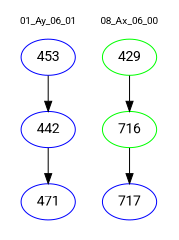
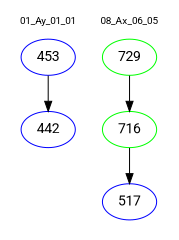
cluster "01_Ay_06_01": label "01_Ay_06_01" -> "01_Ay_01_01"
cluster "08_Ax_06_00": label "08_Ax_06_00" -> "08_Ax_06_05"
node "429": label "429" -> "729"
node "471": removed
node "717": label "717" -> "517"
